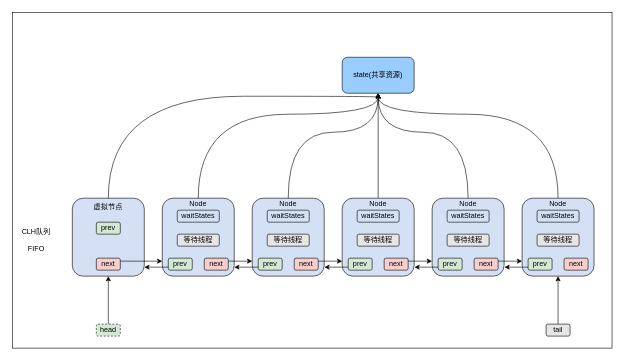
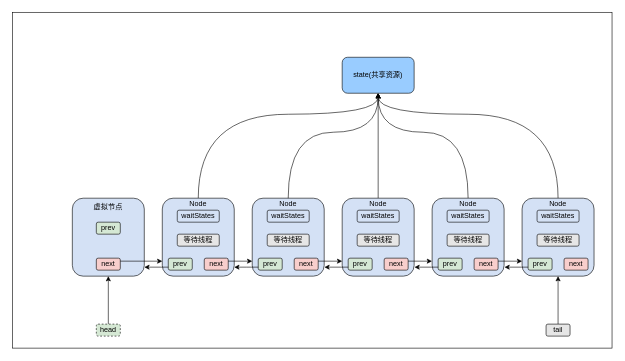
edge "虚拟节点" -> "state(共享资源)": removed
node "CLH队列 FIFO": removed
